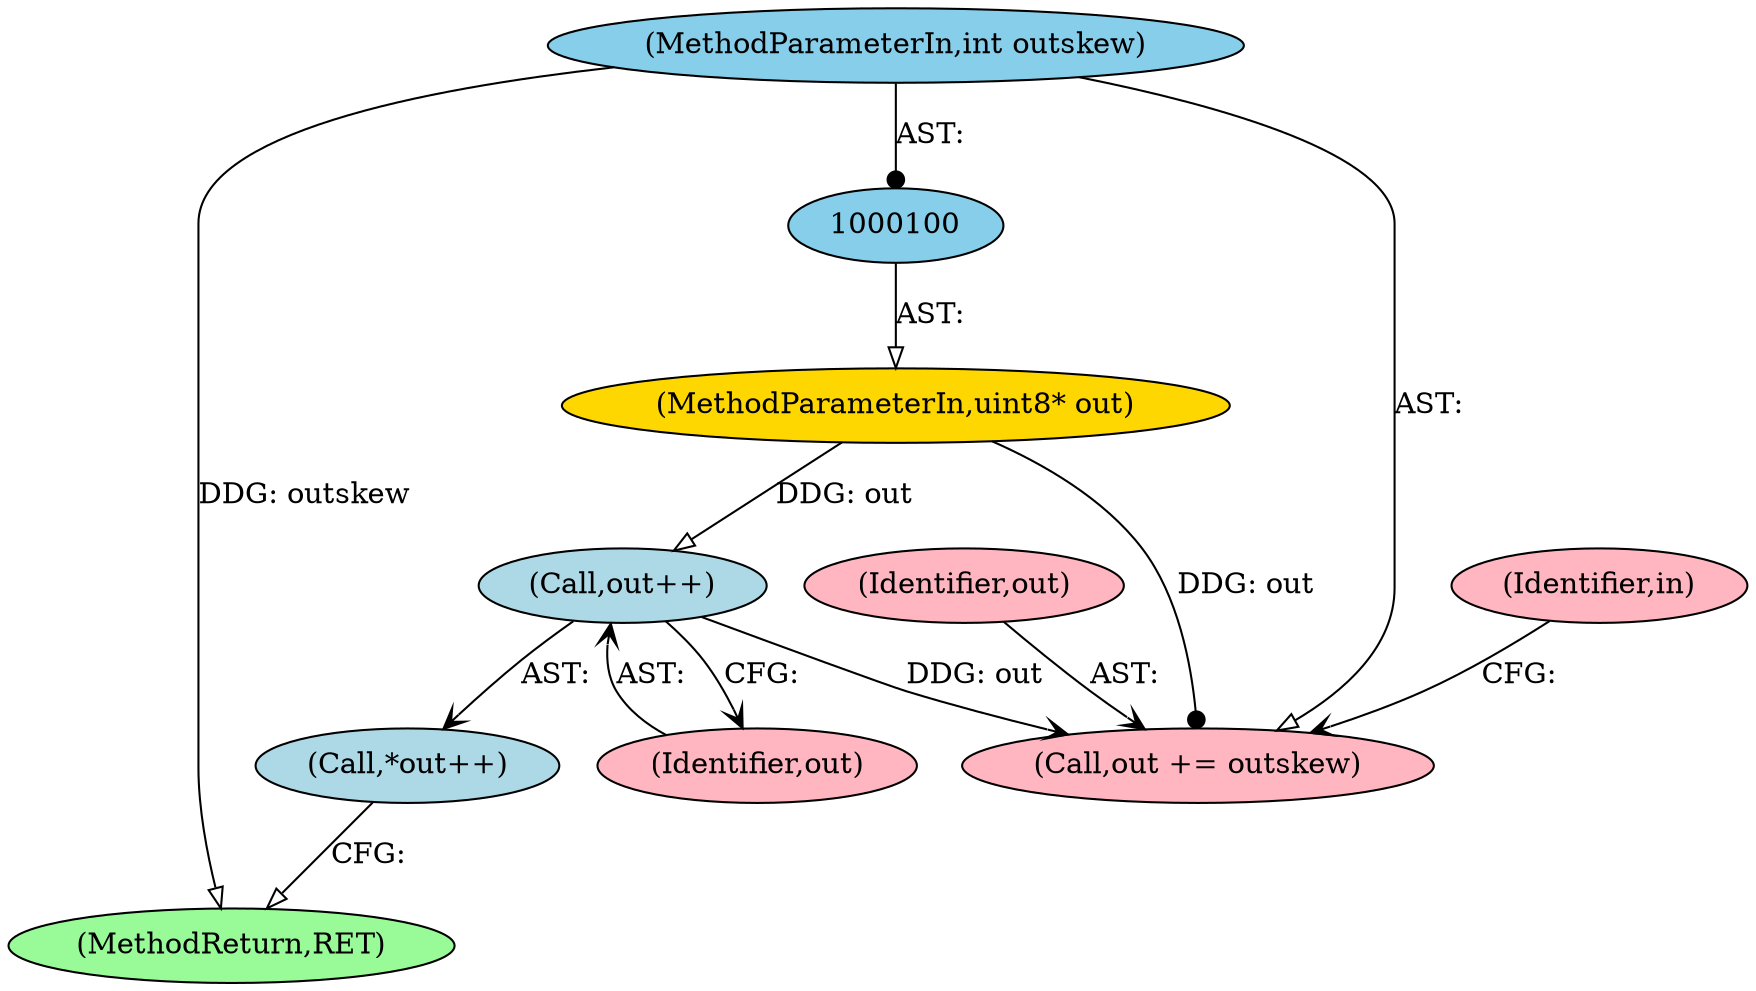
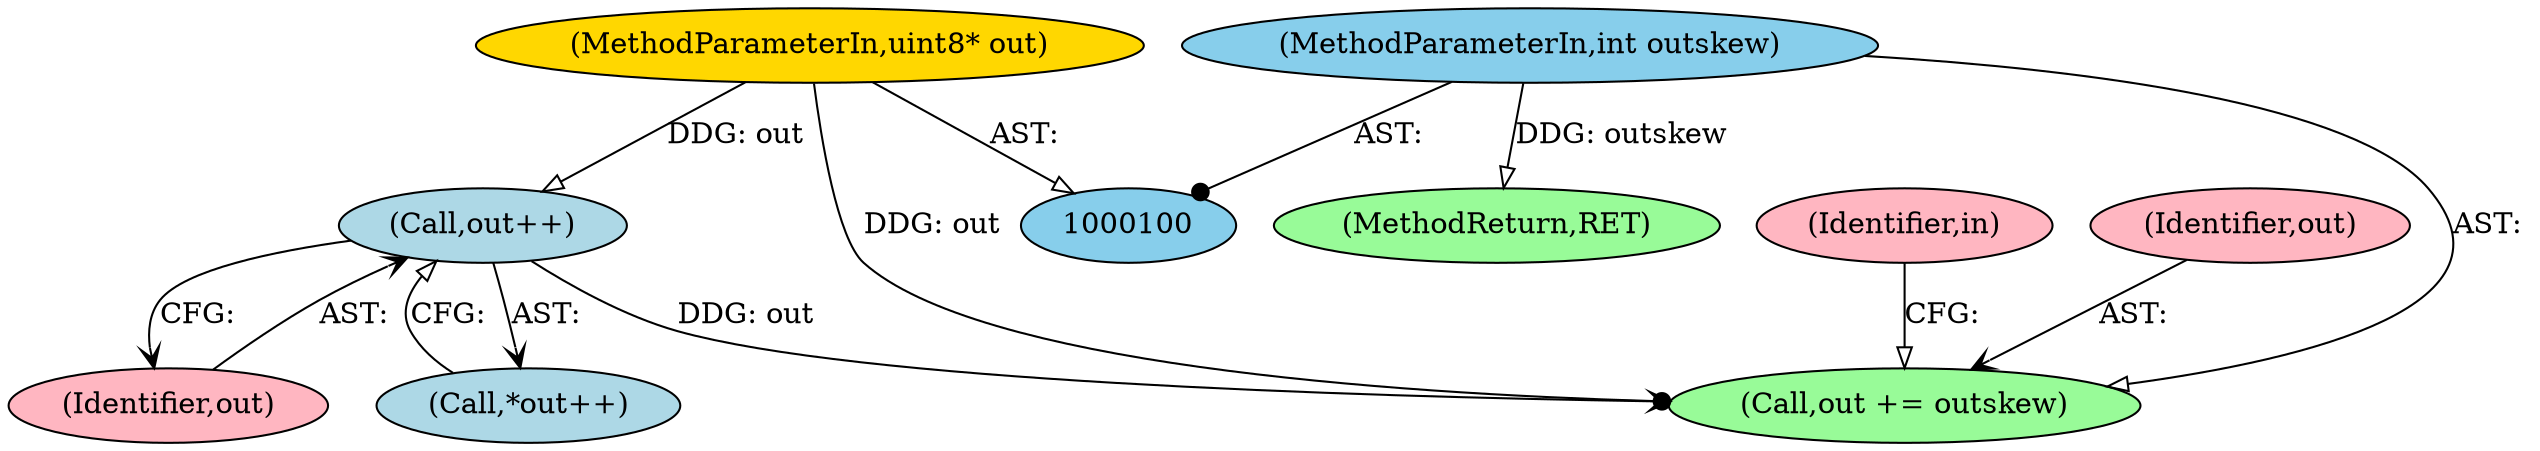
edge "1000100" -> "(MethodParameterIn,uint8* out)": reversed
edge "(Identifier,in)" -> "(Call,out += outskew)": arrowhead vee -> onormal
node "(Call,out += outskew)": fillcolor lightpink -> palegreen
edge "(Call,*out++)" -> "(MethodReturn,RET)": now "(Call,*out++)" -> "(Call,out++)"
